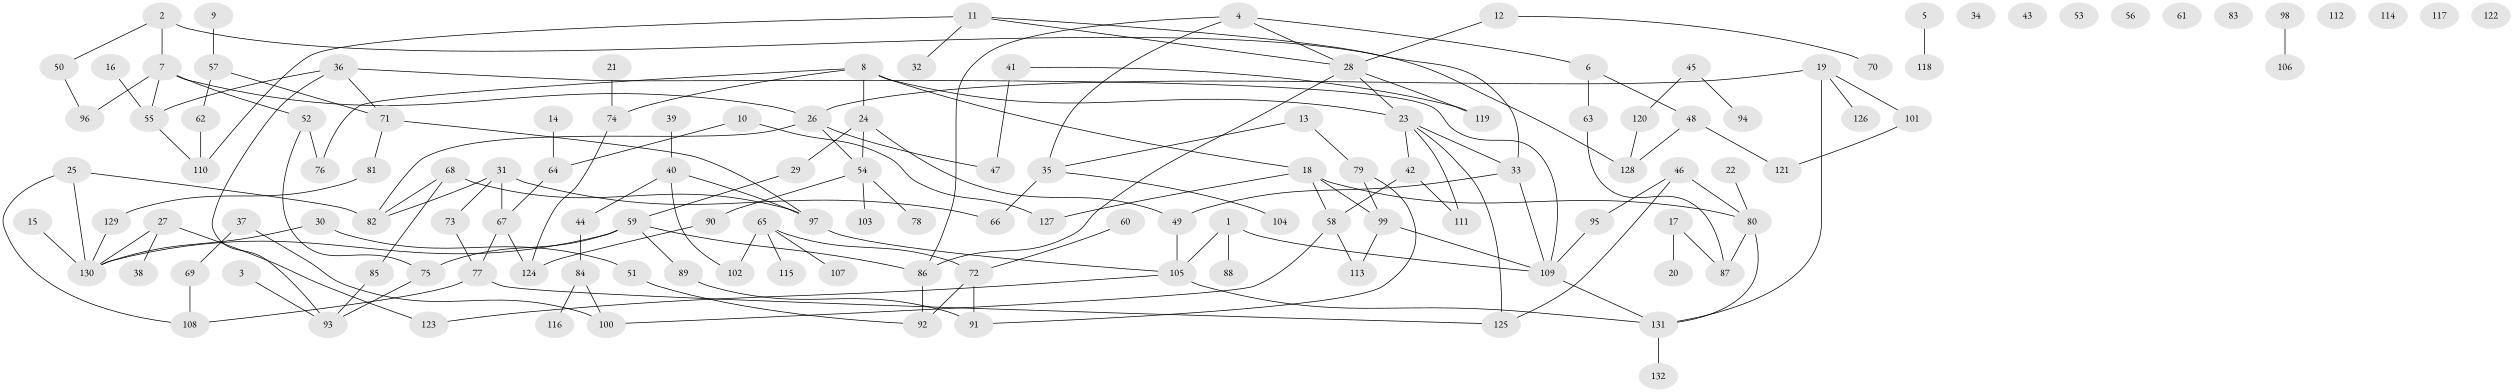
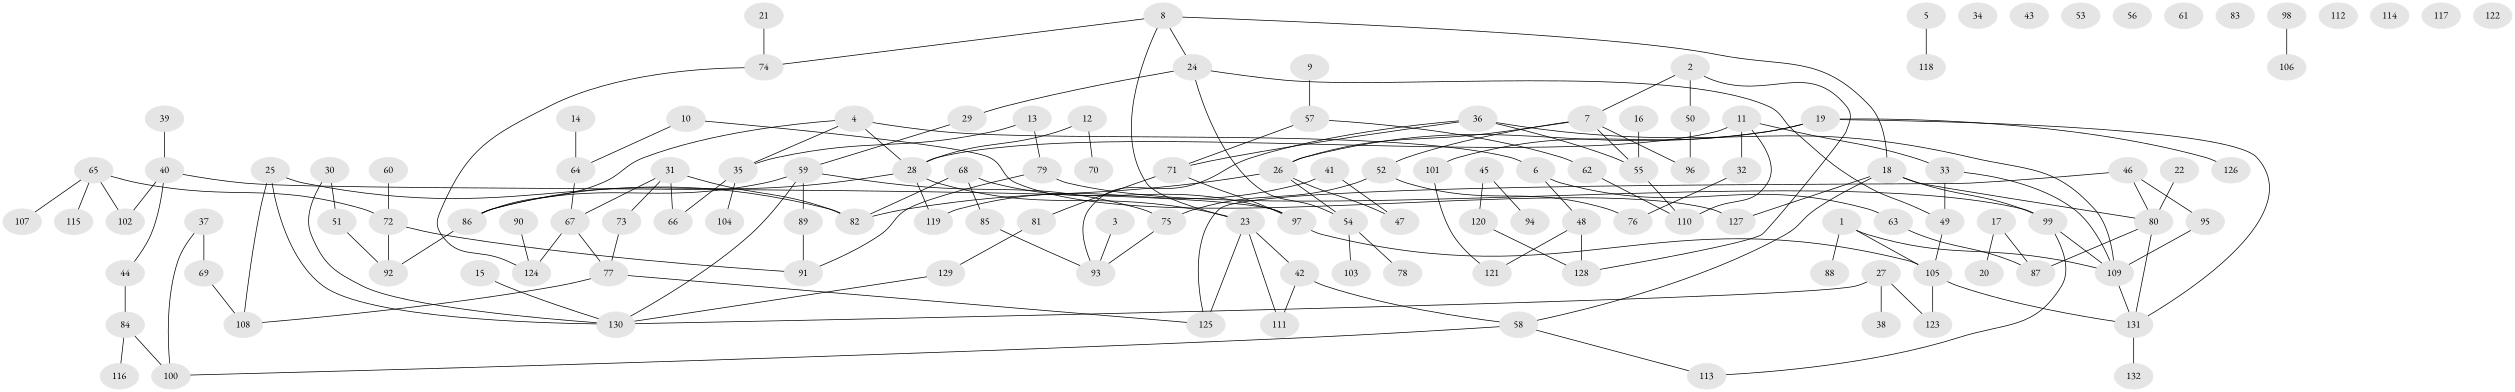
edge "8" -- "76": now "32" -- "76"
edge "23" -- "33": removed
edge "54" -- "90": removed
